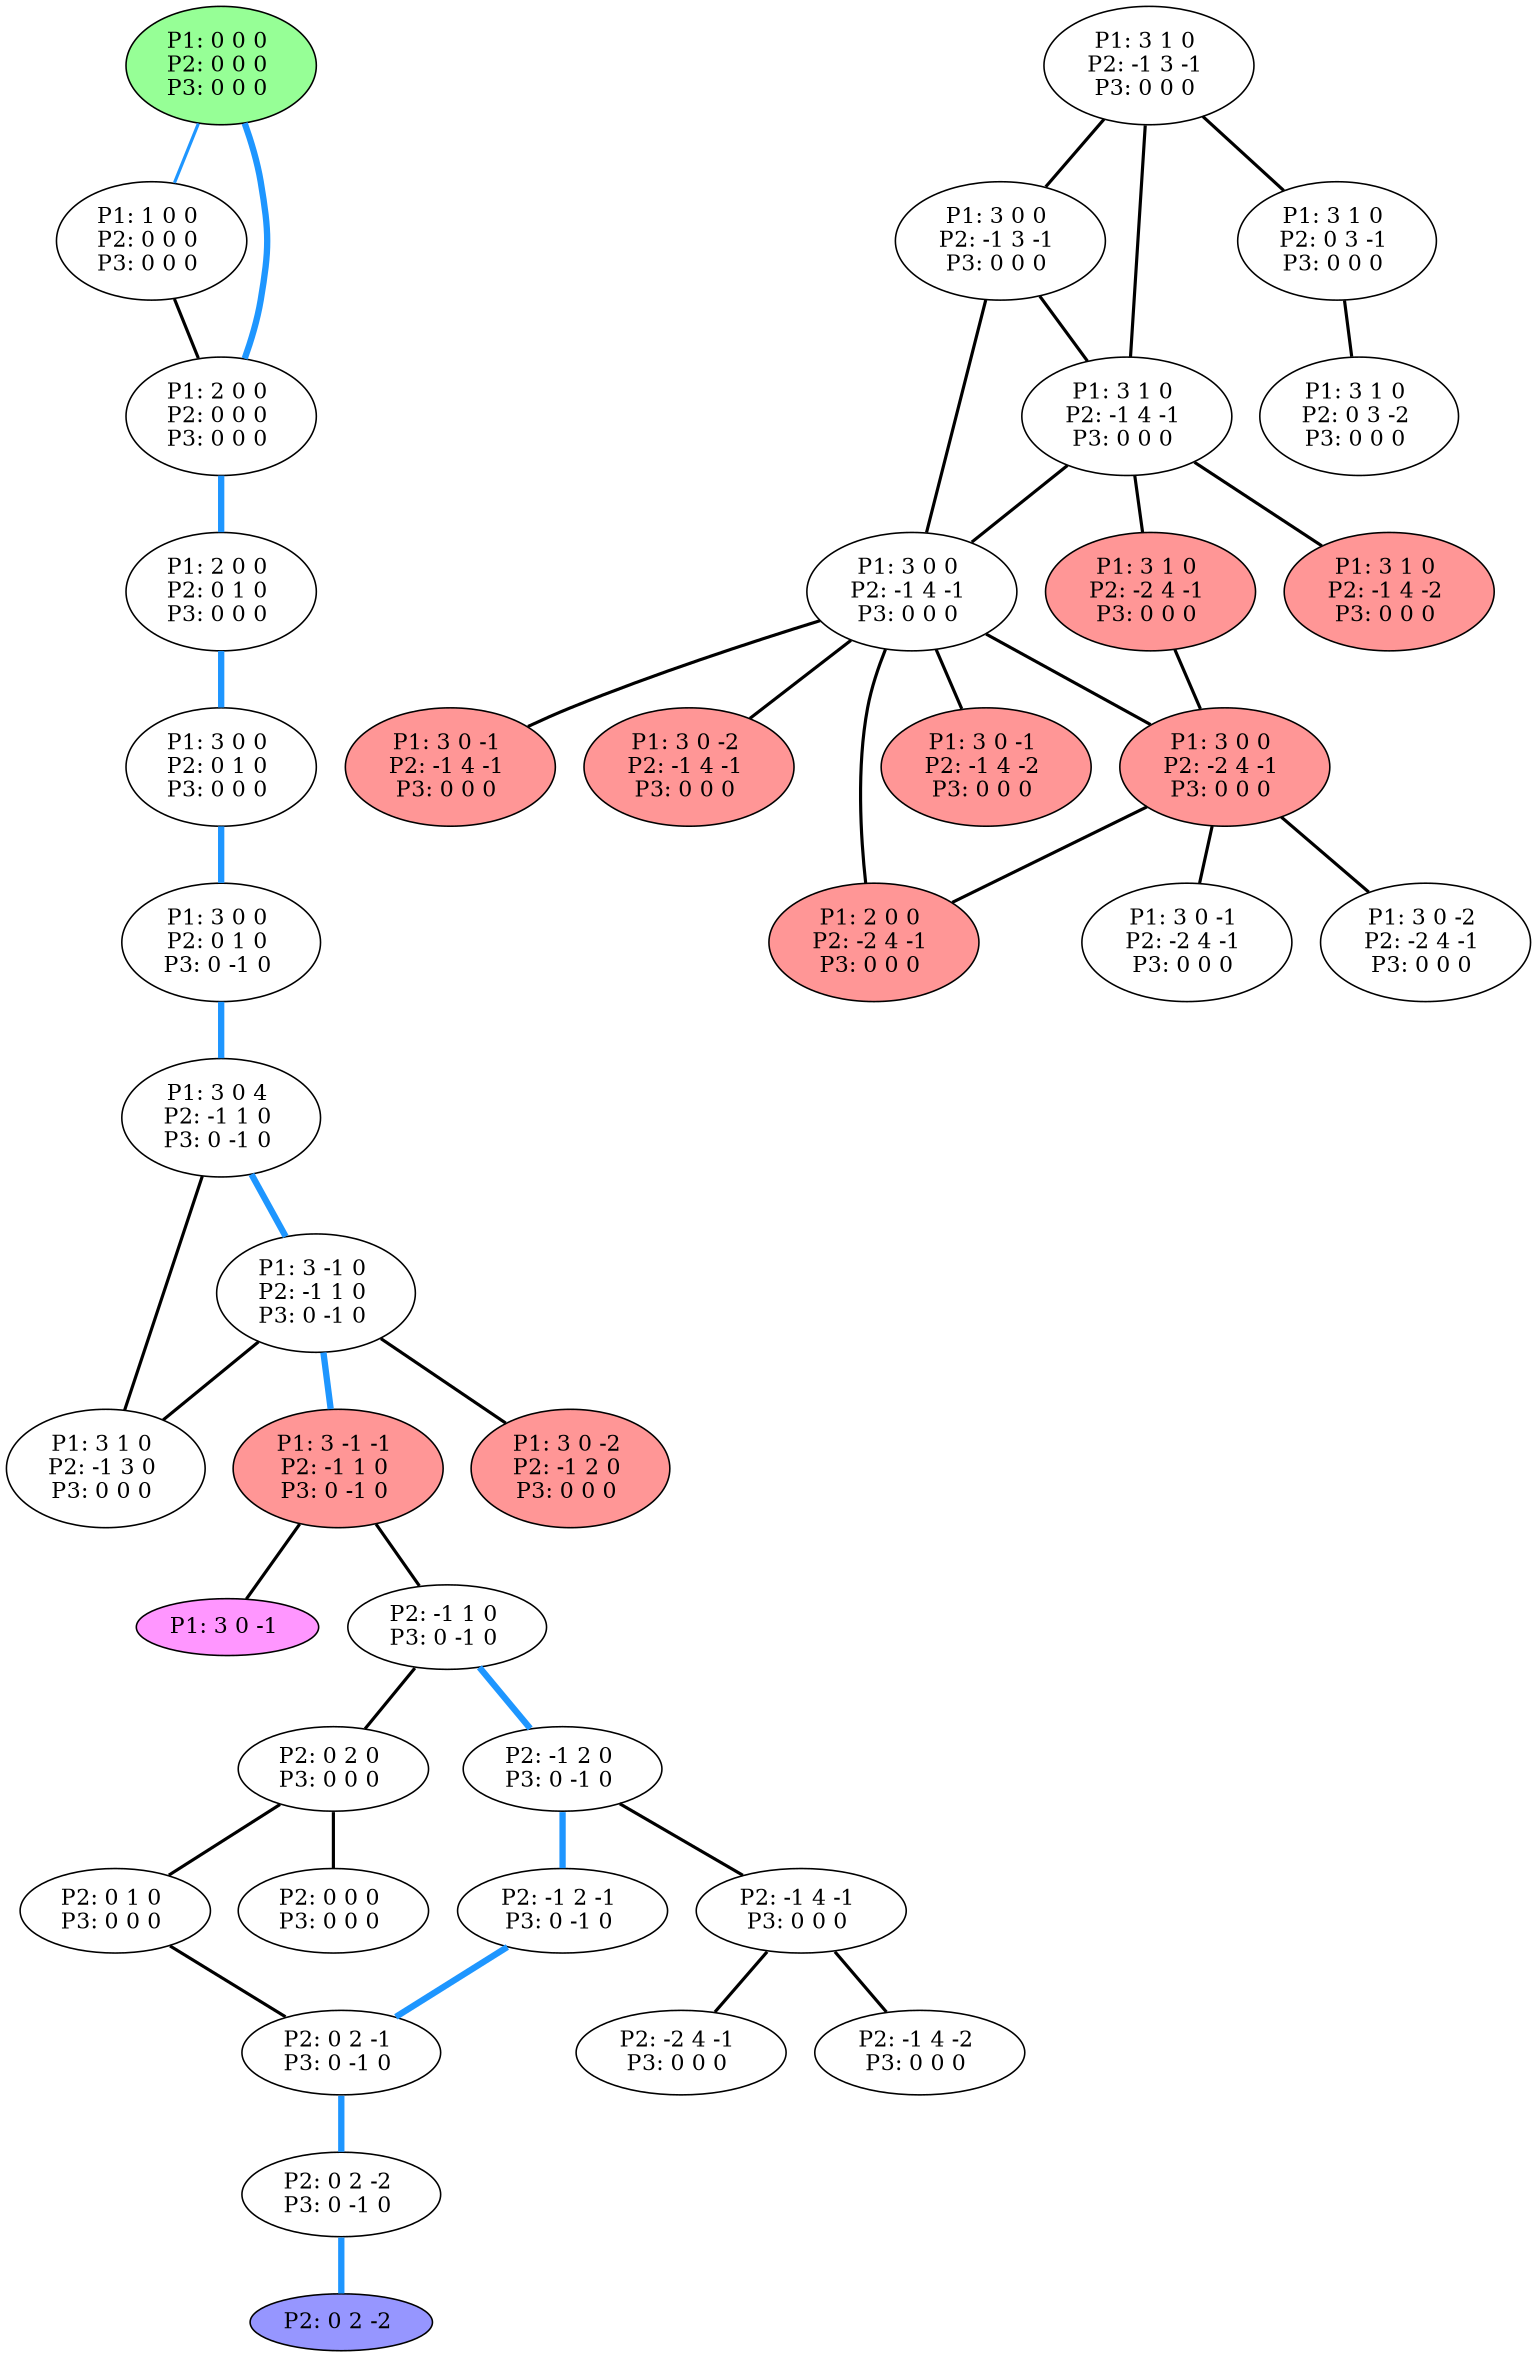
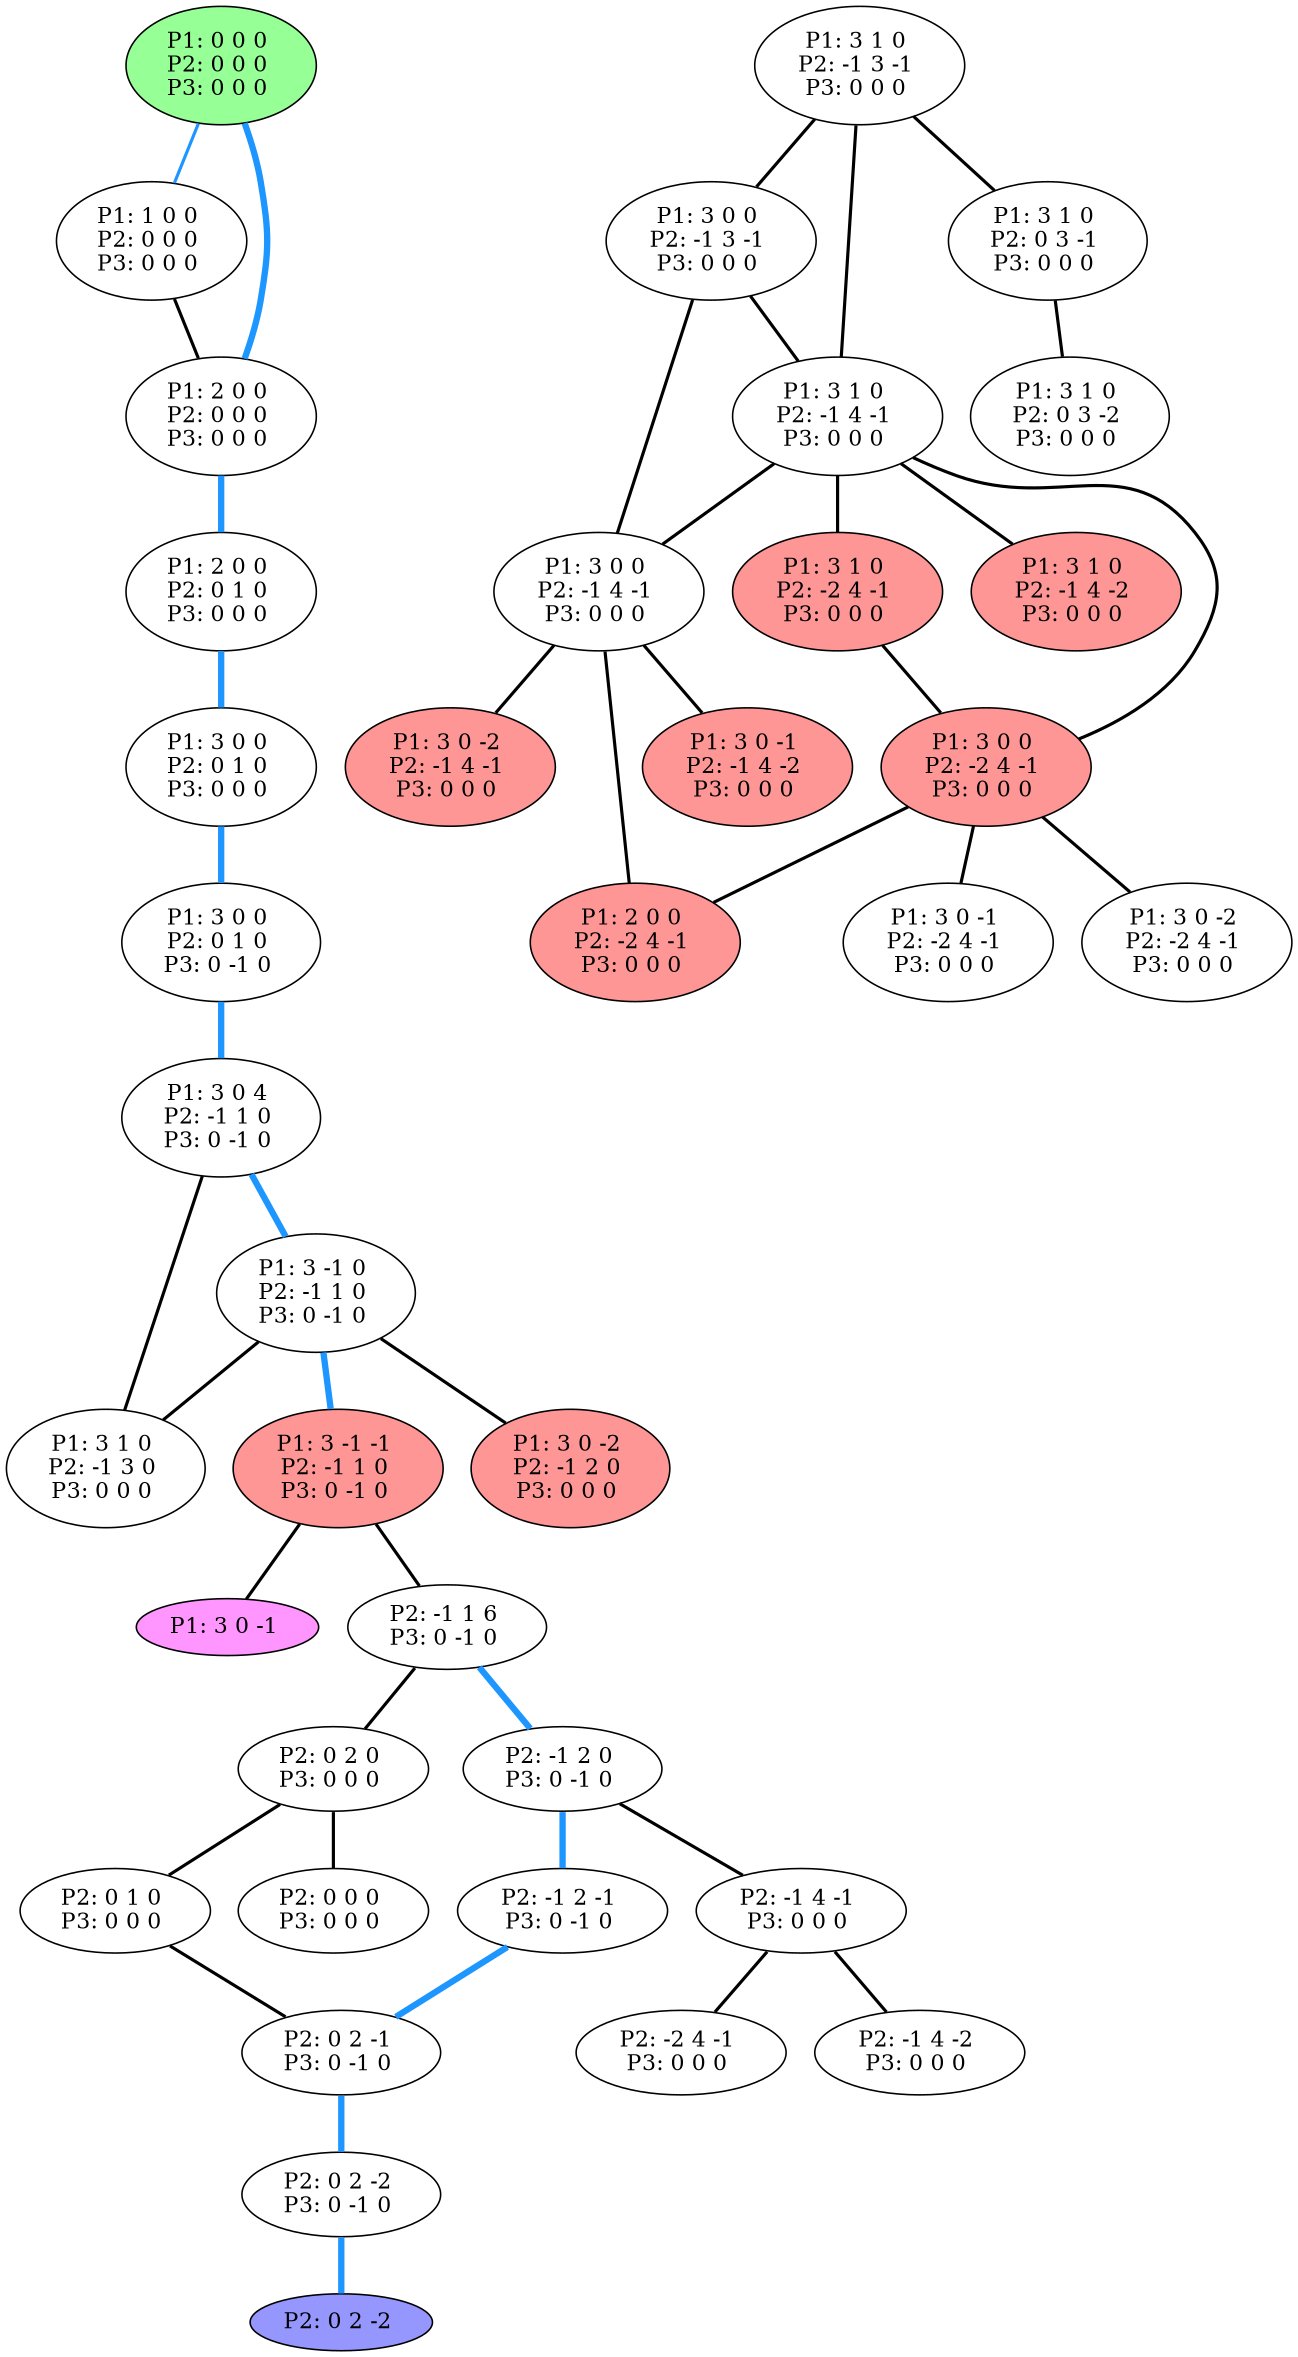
edge "P1: 3 0 0 P2: -1 4 -1 P3: 0 0 0" -- "P1: 3 0 0 P2: -2 4 -1 P3: 0 0 0": now "P1: 3 1 0 P2: -1 4 -1 P3: 0 0 0" -- "P1: 3 0 0 P2: -2 4 -1 P3: 0 0 0"
node "P1: 3 0 -1 P2: -1 4 -1 P3: 0 0 0": removed
node "P2: -1 1 0 P3: 0 -1 0": label "P2: -1 1 0 P3: 0 -1 0" -> "P2: -1 1 6 P3: 0 -1 0"
